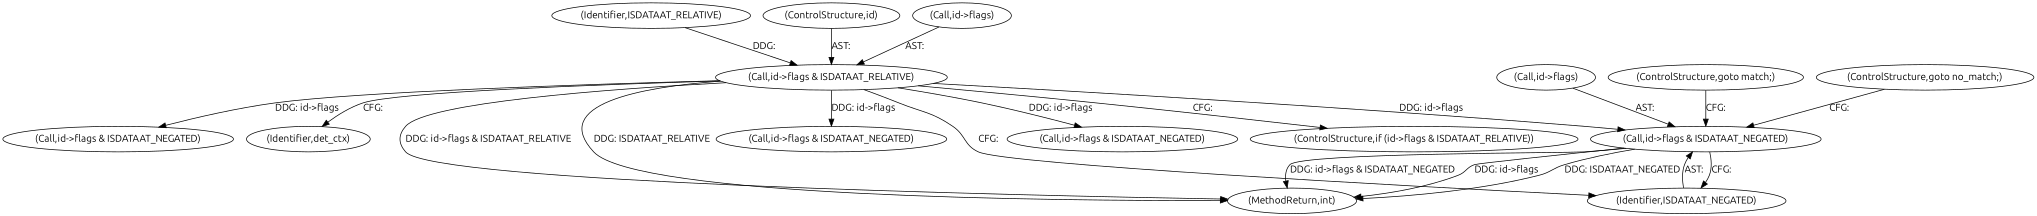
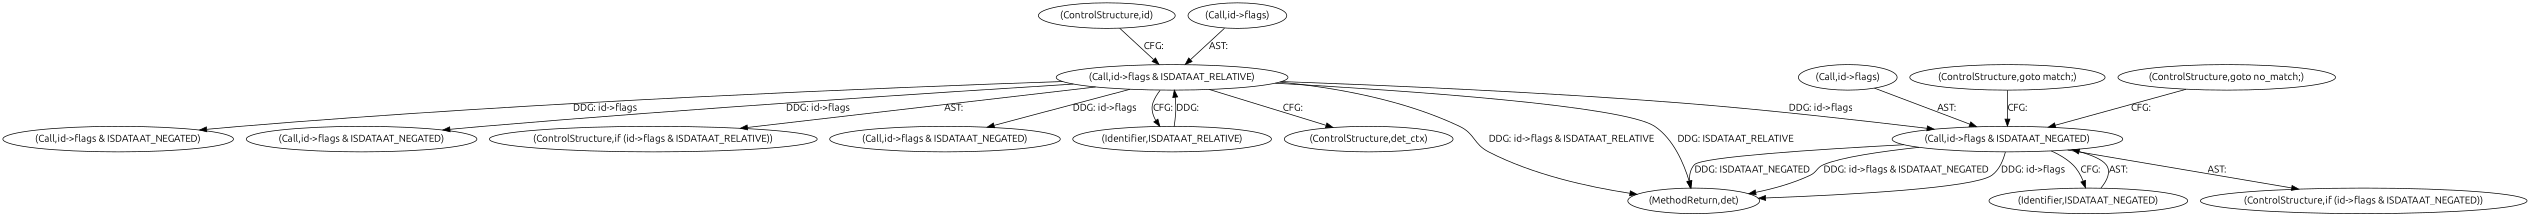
edge "(ControlStructure,id)" -> "(Call,id->flags & ISDATAAT_RELATIVE)": label "AST: " -> "CFG: "
edge "(Call,id->flags & ISDATAAT_RELATIVE)" -> "(ControlStructure,if (id->flags & ISDATAAT_RELATIVE))": label "CFG: " -> "AST: "
node "(Identifier,det_ctx)": label "(Identifier,det_ctx)" -> "(ControlStructure,det_ctx)"
edge "(Call,id->flags & ISDATAAT_RELATIVE)" -> "(Identifier,ISDATAAT_NEGATED)": now "(Call,id->flags & ISDATAAT_RELATIVE)" -> "(Identifier,ISDATAAT_RELATIVE)"
node "(MethodReturn,int)": label "(MethodReturn,int)" -> "(MethodReturn,det)"
node "(ControlStructure,if (id->flags & ISDATAAT_NEGATED))": added
